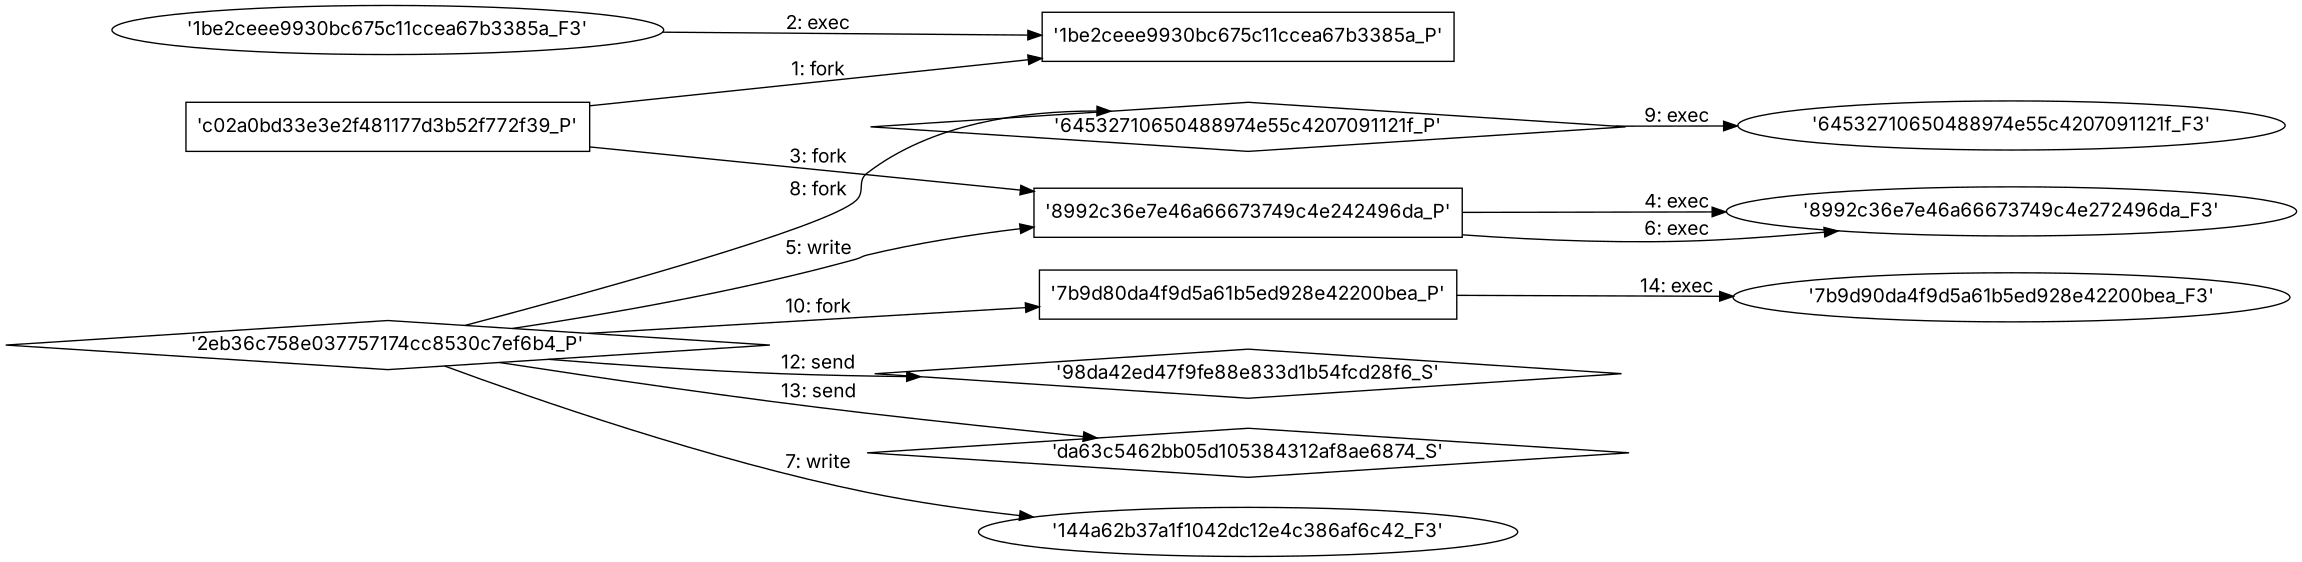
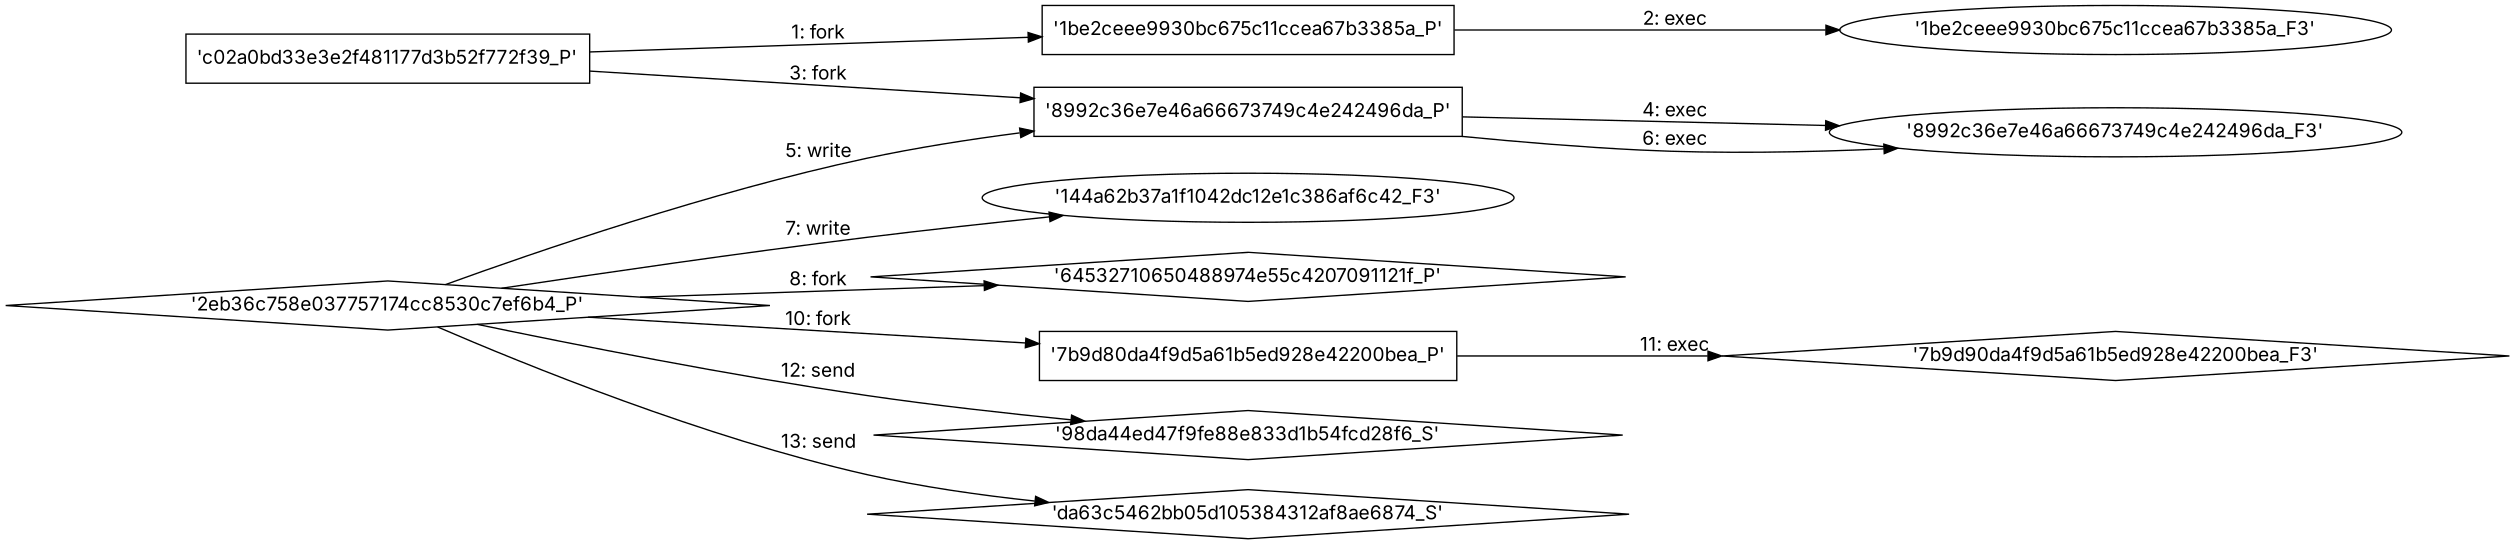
edge "'1be2ceee9930bc675c11ccea67b3385a_F3'" -> "'1be2ceee9930bc675c11ccea67b3385a_P'": reversed
node "'64532710650488974e55c4207091121f_F3'": removed
node "'8992c36e7e46a66673749c4e272496da_F3'": label "'8992c36e7e46a66673749c4e272496da_F3'" -> "'8992c36e7e46a66673749c4e242496da_F3'"
edge "'7b9d80da4f9d5a61b5ed928e42200bea_P'" -> "'7b9d90da4f9d5a61b5ed928e42200bea_F3'": label "14: exec" -> "11: exec"
node "'7b9d90da4f9d5a61b5ed928e42200bea_F3'": shape ellipse -> diamond
node "'98da42ed47f9fe88e833d1b54fcd28f6_S'": label "'98da42ed47f9fe88e833d1b54fcd28f6_S'" -> "'98da44ed47f9fe88e833d1b54fcd28f6_S'"
node "'144a62b37a1f1042dc12e4c386af6c42_F3'": label "'144a62b37a1f1042dc12e4c386af6c42_F3'" -> "'144a62b37a1f1042dc12e1c386af6c42_F3'"
